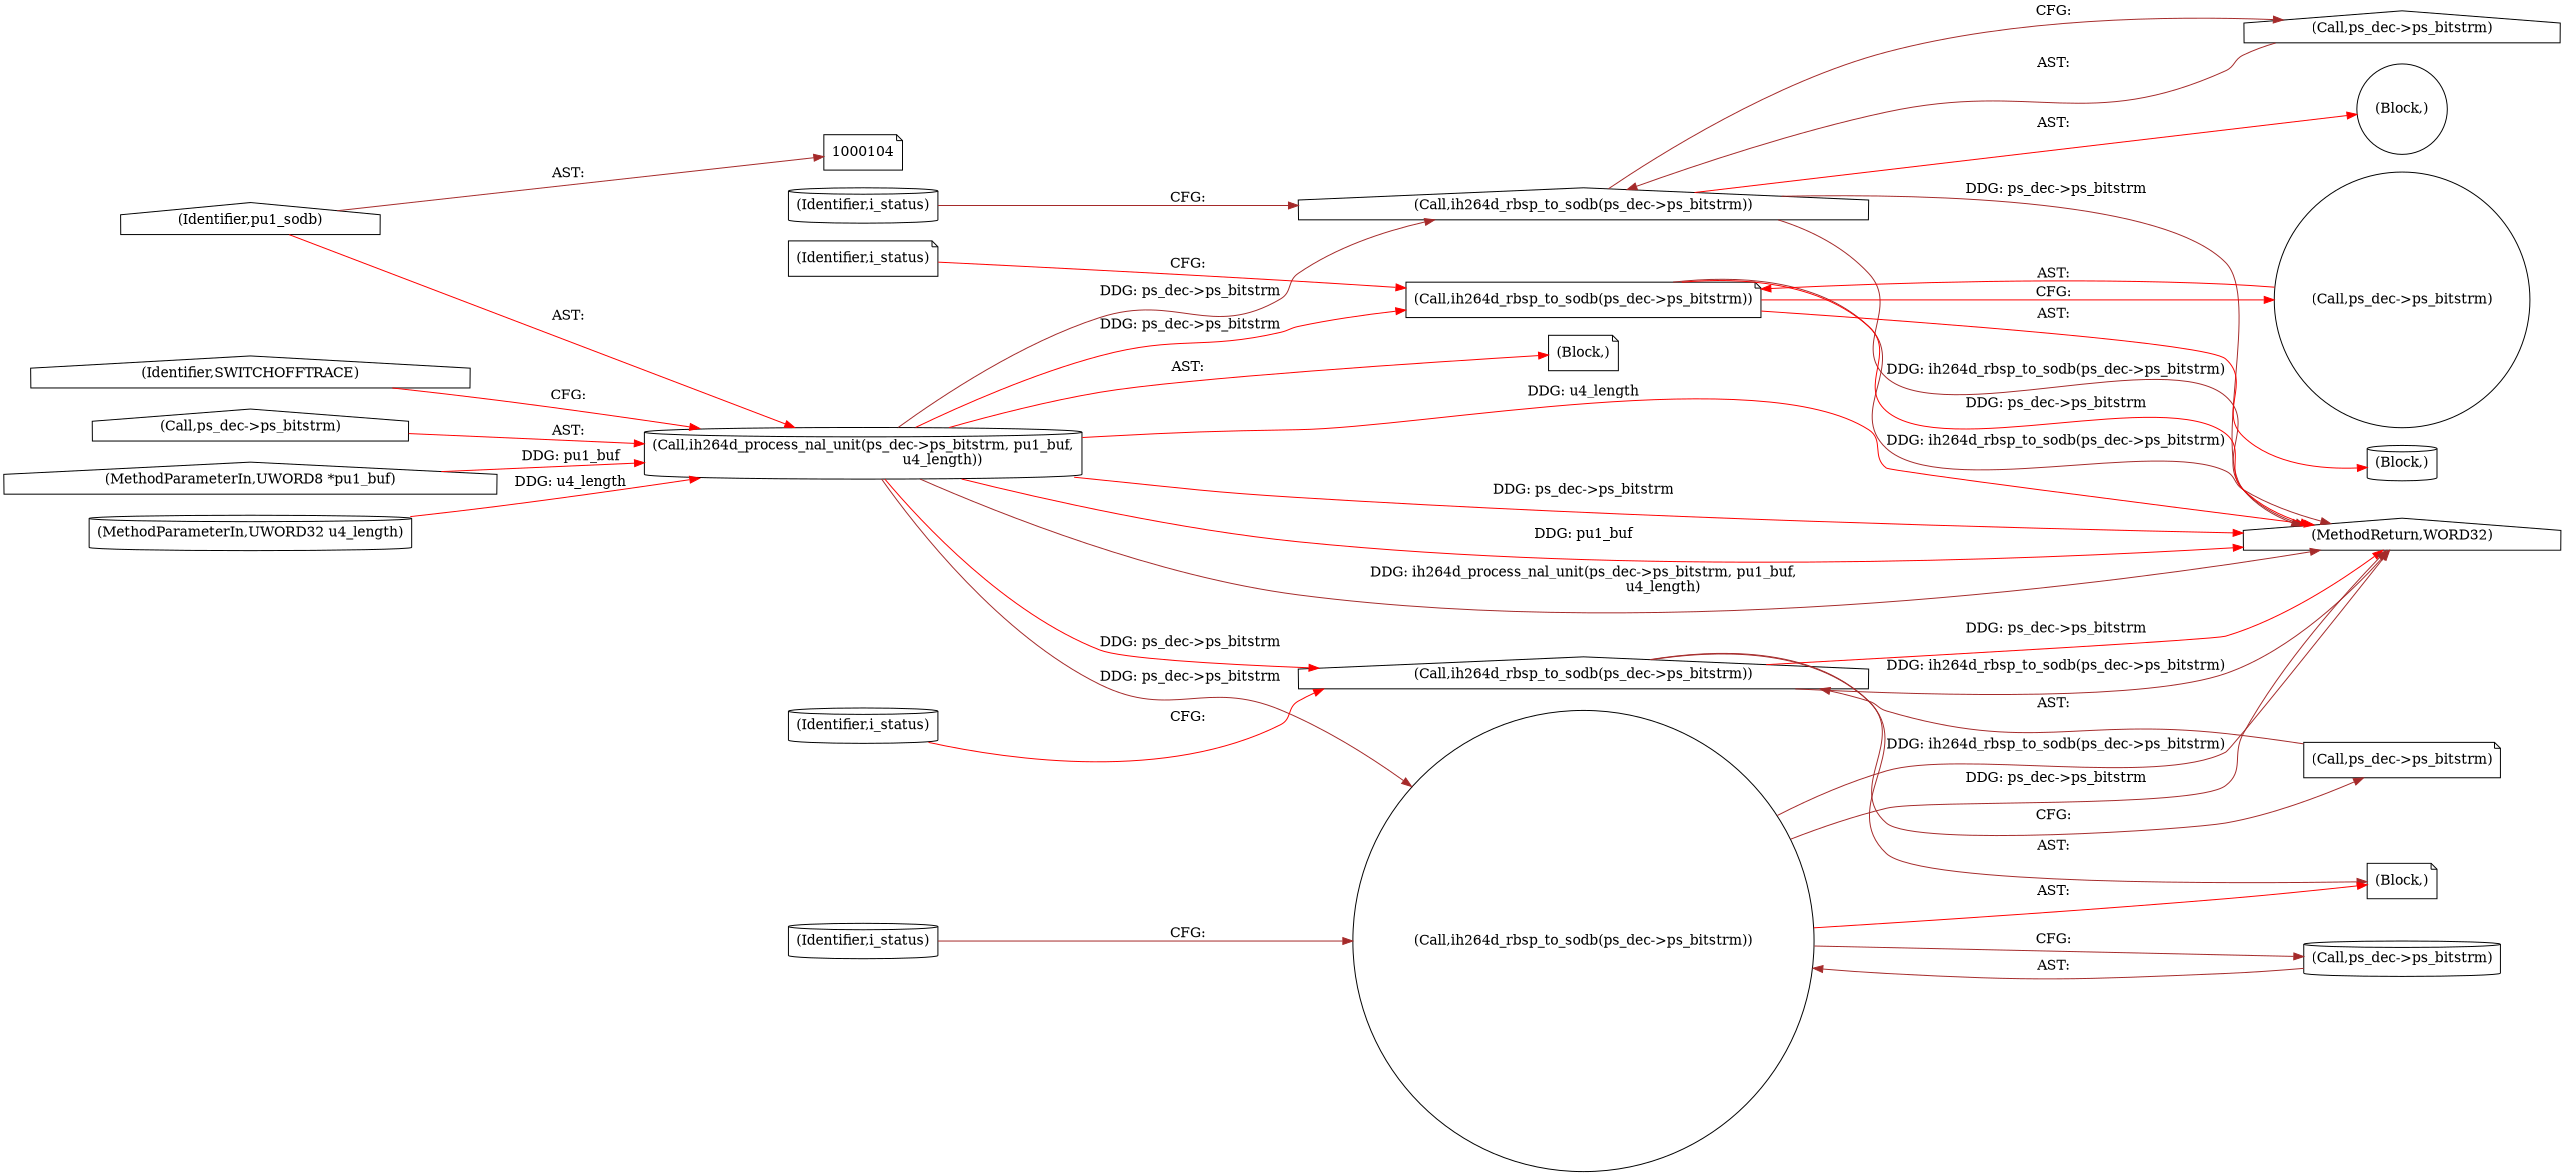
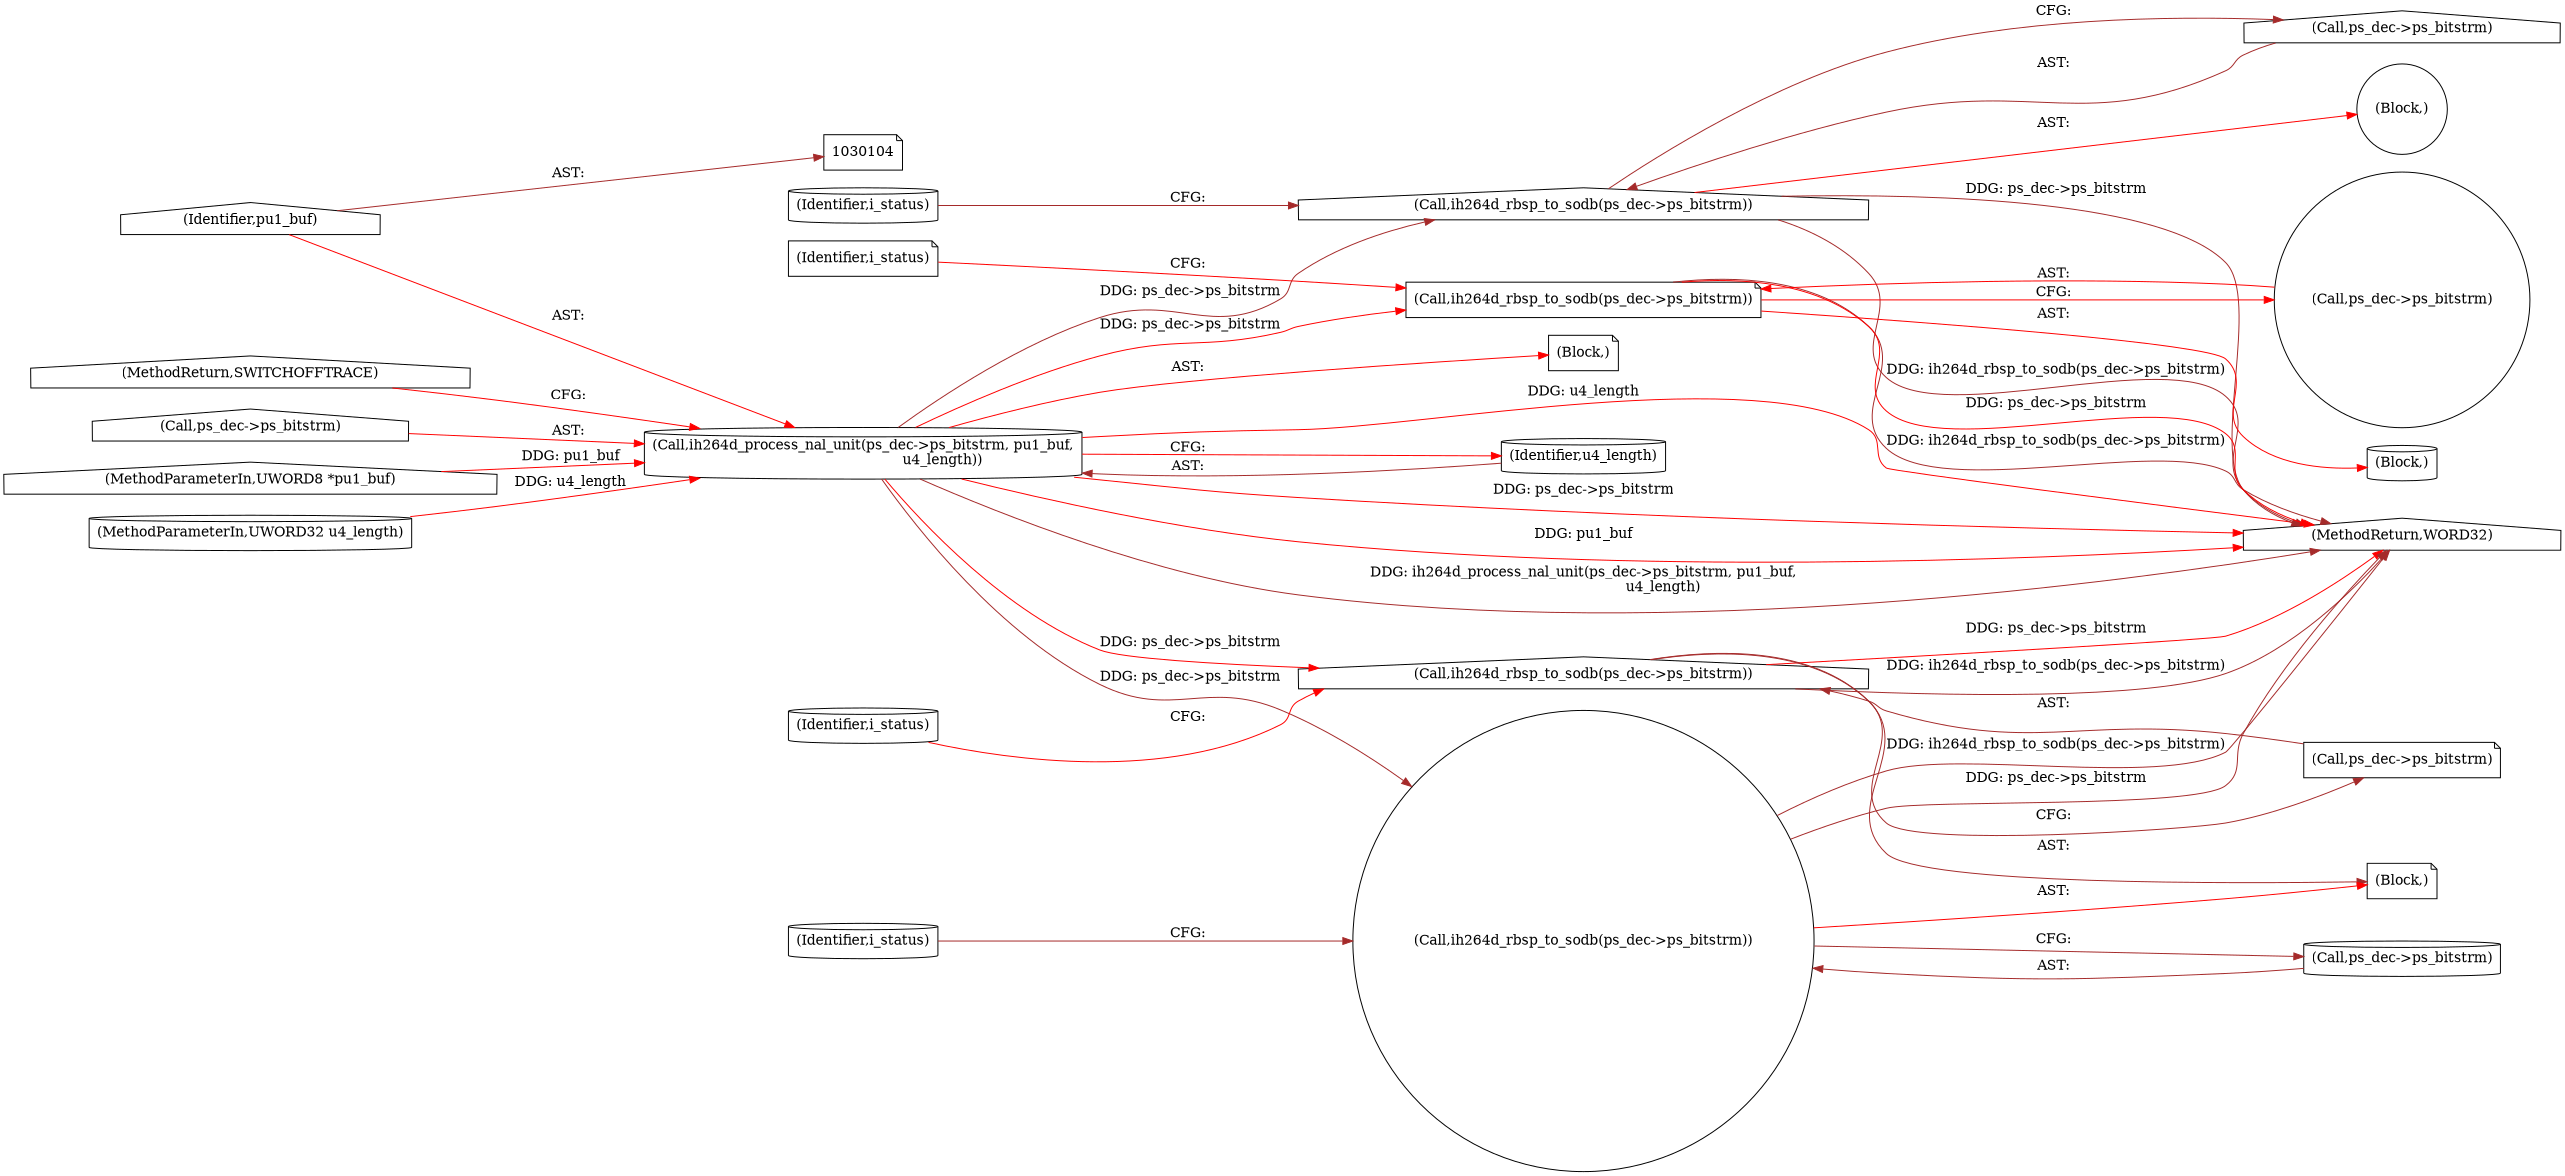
node "1000104": label "1000104" -> "1030104"
node "(Identifier,pu1_sodb)": label "(Identifier,pu1_sodb)" -> "(Identifier,pu1_buf)"
node "(Identifier,SWITCHOFFTRACE)": label "(Identifier,SWITCHOFFTRACE)" -> "(MethodReturn,SWITCHOFFTRACE)"
node "(Identifier,u4_length)": added
